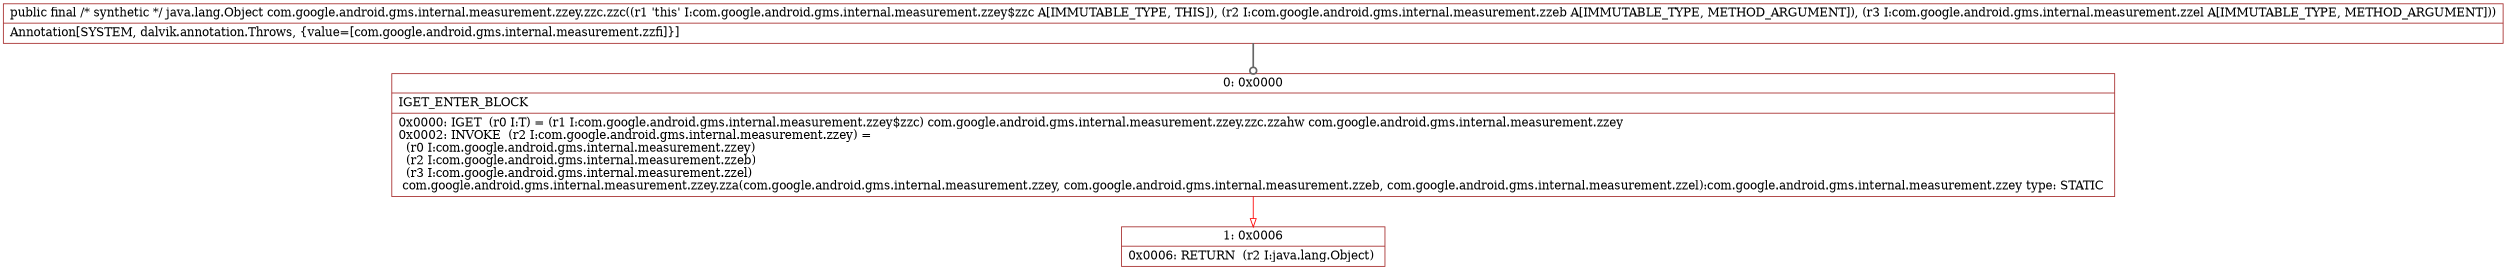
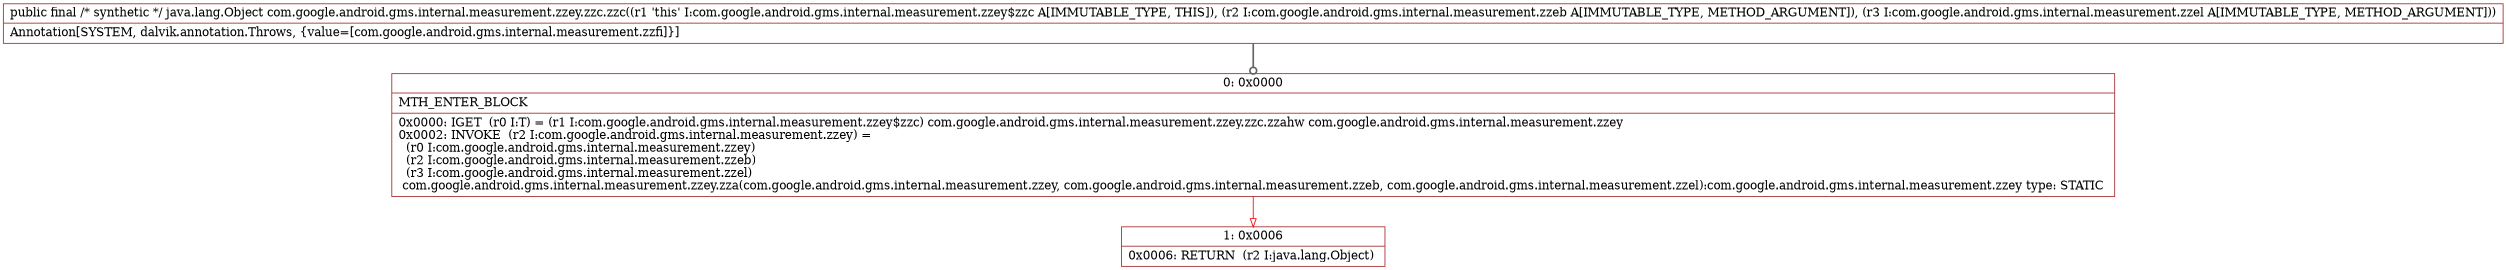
node "0: 0x0000": text "IGET_ENTER_BLOCK" -> "MTH_ENTER_BLOCK"
